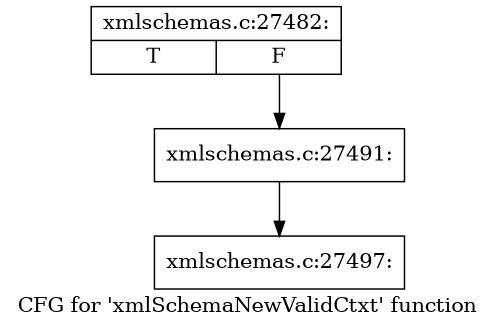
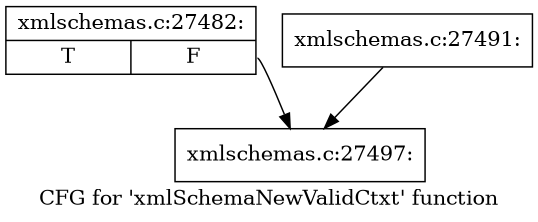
edge "xmlschemas.c:27482:" -> "xmlschemas.c:27491:": now "xmlschemas.c:27482:" -> "xmlschemas.c:27497:"
